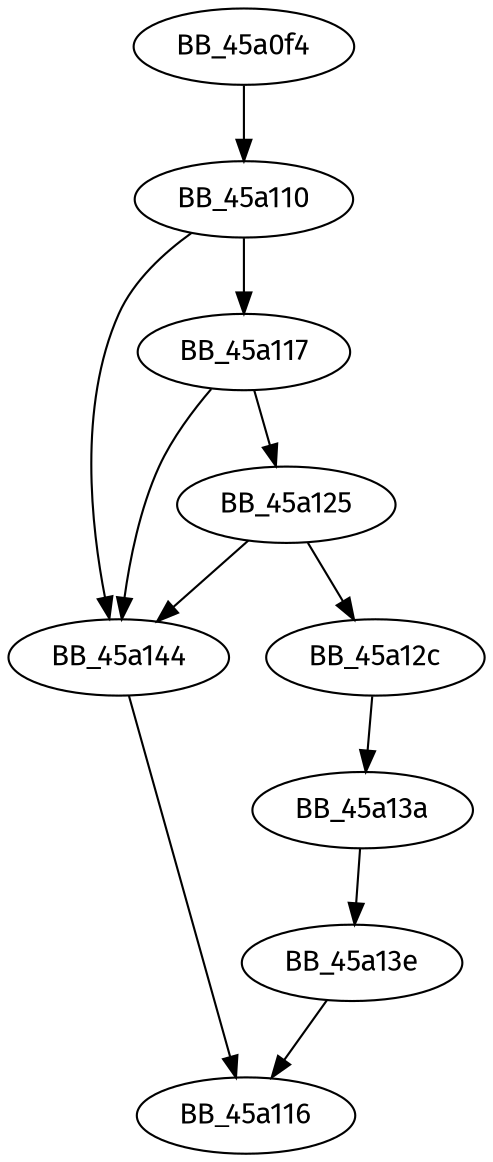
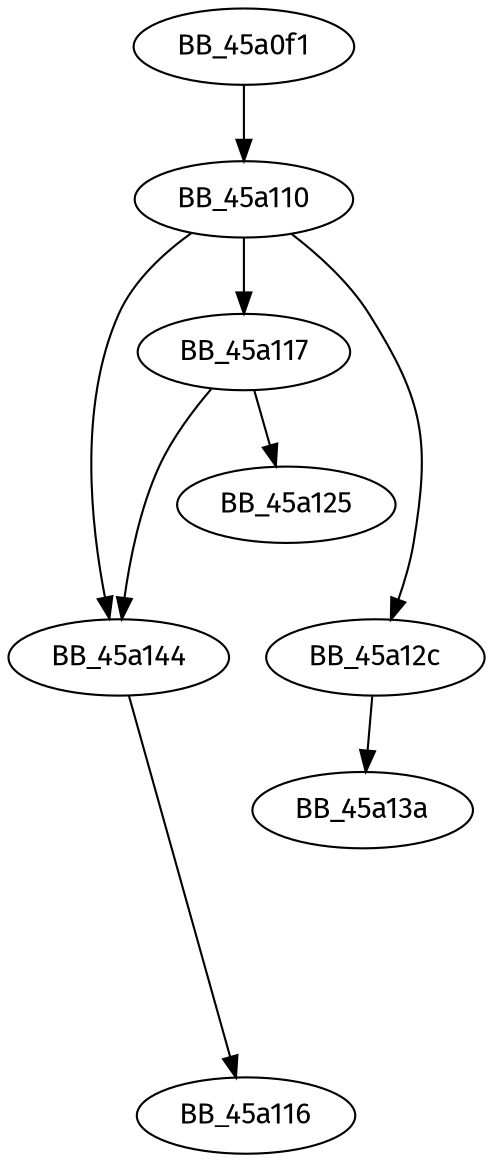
node "BB_45a0f4": label "BB_45a0f4" -> "BB_45a0f1"
edge "BB_45a125" -> "BB_45a12c": now "BB_45a110" -> "BB_45a12c"
edge "BB_45a125" -> "BB_45a144": removed
node "BB_45a13e": removed
